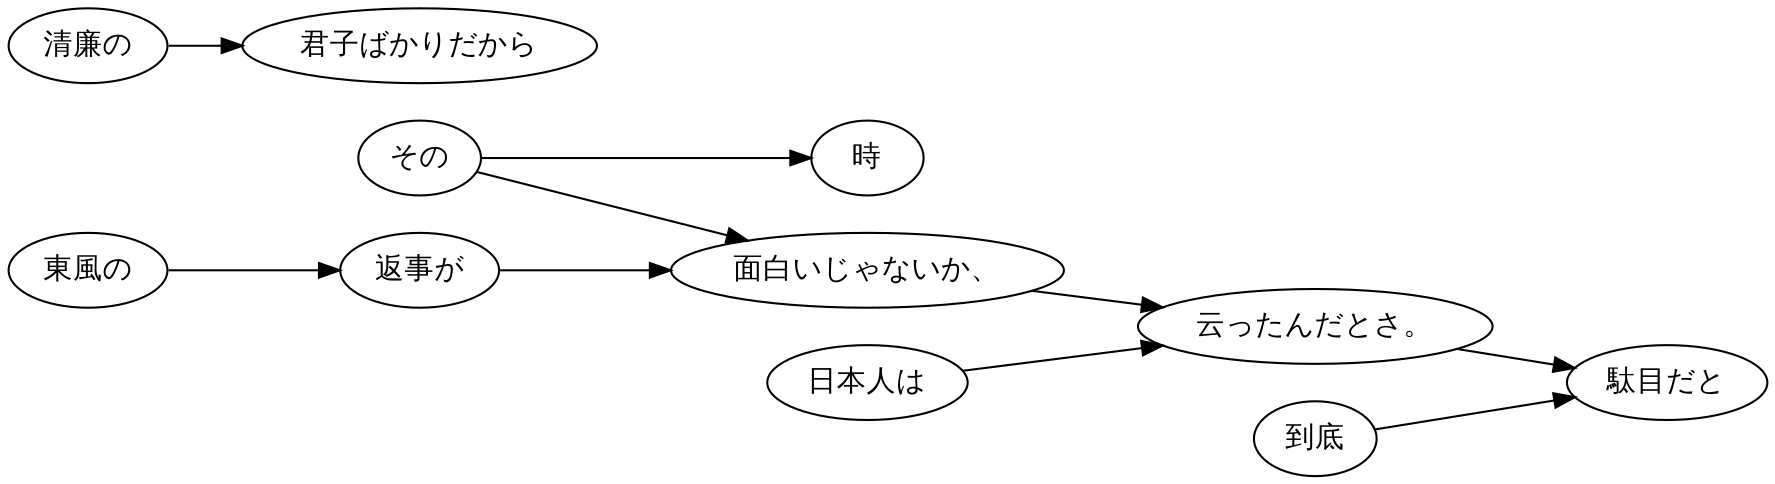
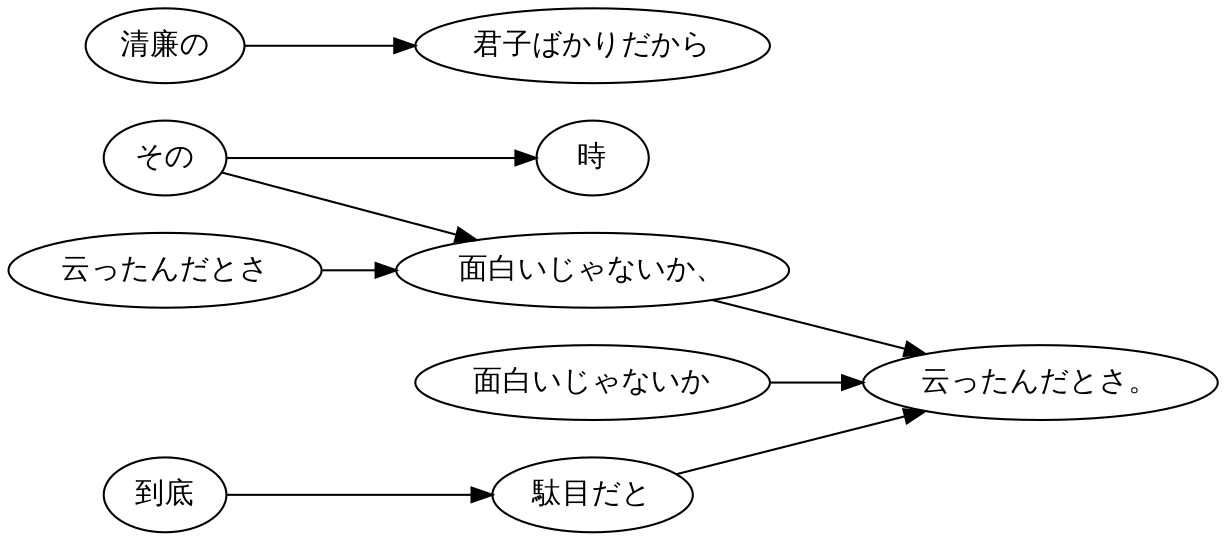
node "東風の": removed
node "返事が": label "返事が" -> "云ったんだとさ"
edge "云ったんだとさ。" -> "駄目だと": reversed
node "日本人は": label "日本人は" -> "面白いじゃないか"
